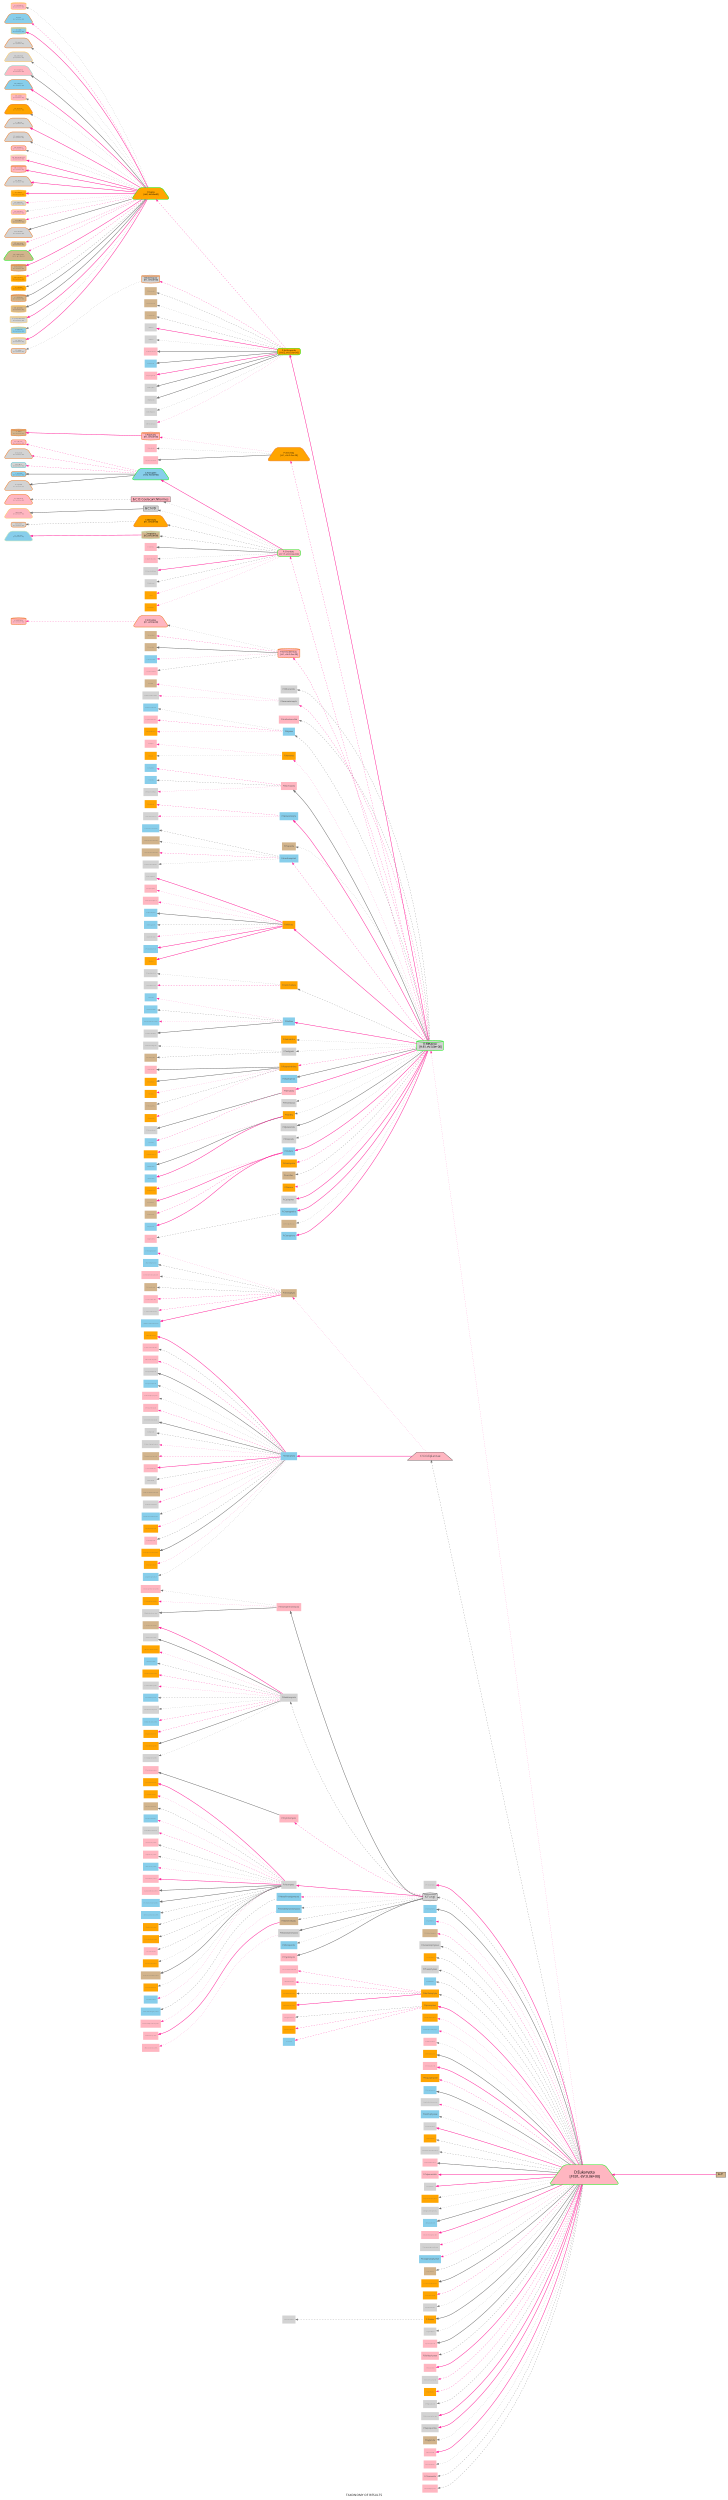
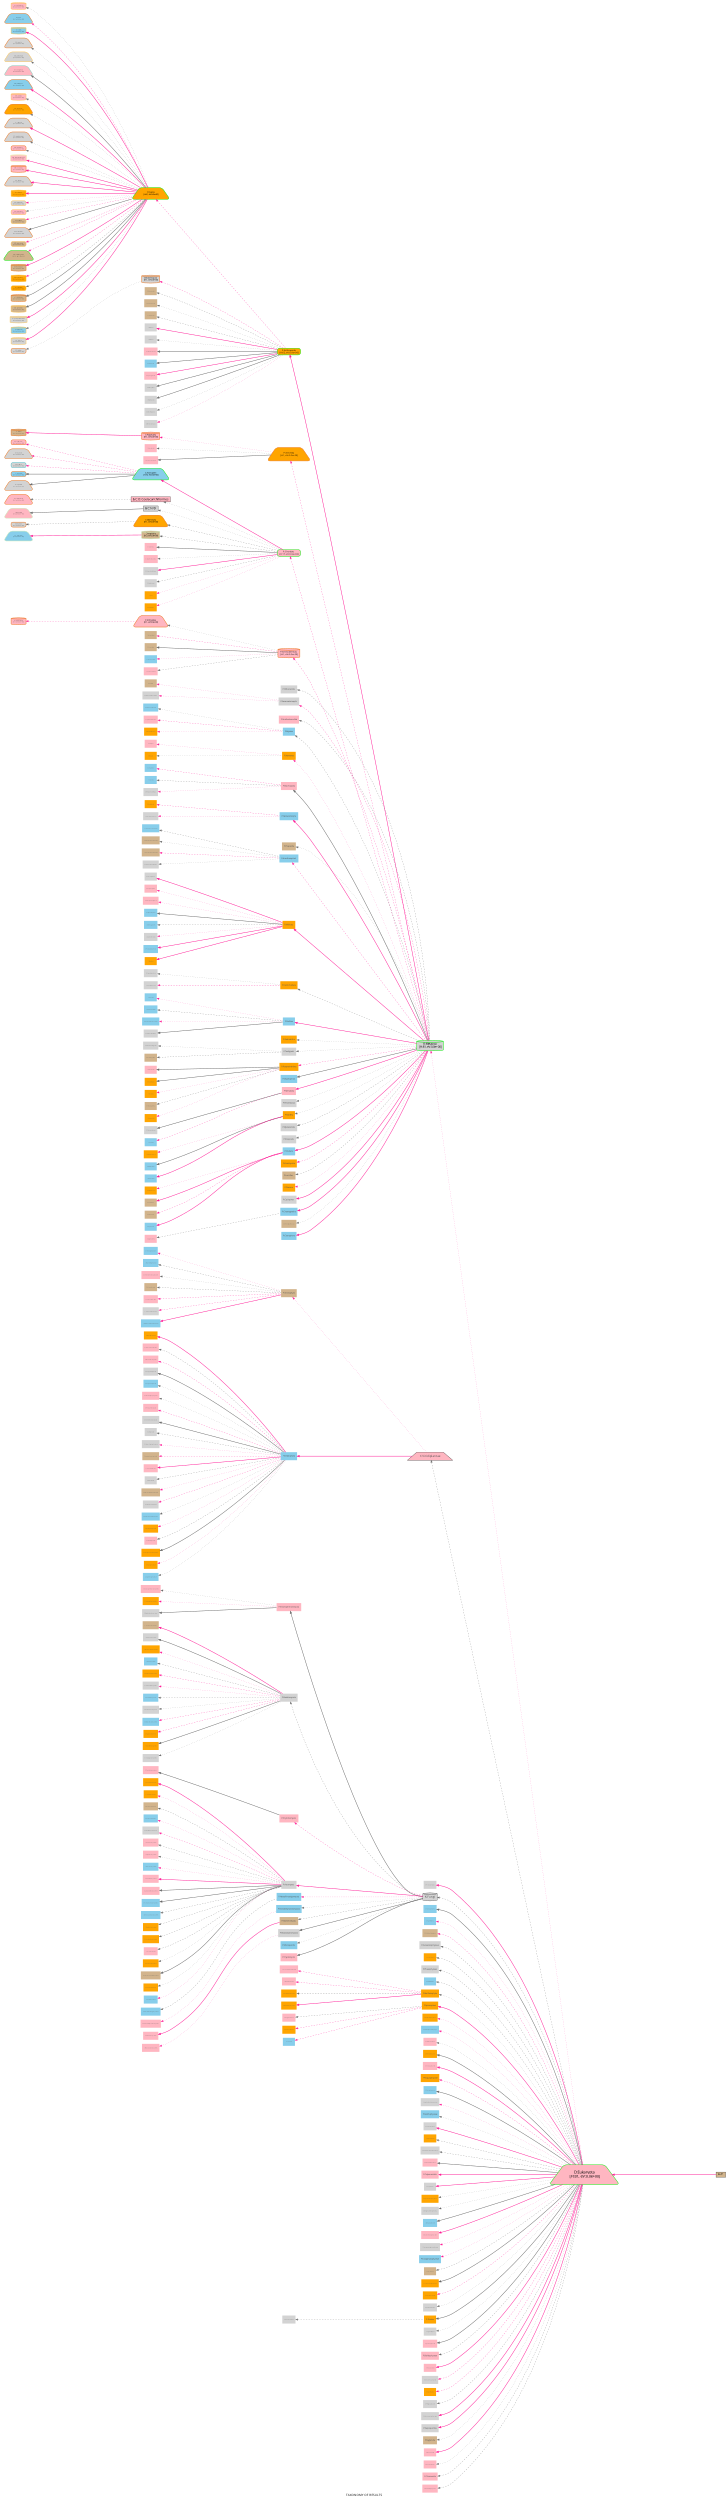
node "S:B. floridae [H:2, eV:0.0e+00]": color #fec44f -> #c7e9b4
edge "K:Metazoa [H:81, eV:0.0e+00]" -> "P:Myzostomida": style bold -> dashed
